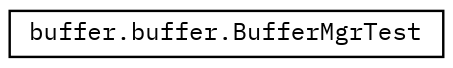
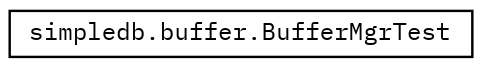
node "buffer.buffer.BufferMgrTest": label "buffer.buffer.BufferMgrTest" -> "simpledb.buffer.BufferMgrTest"
